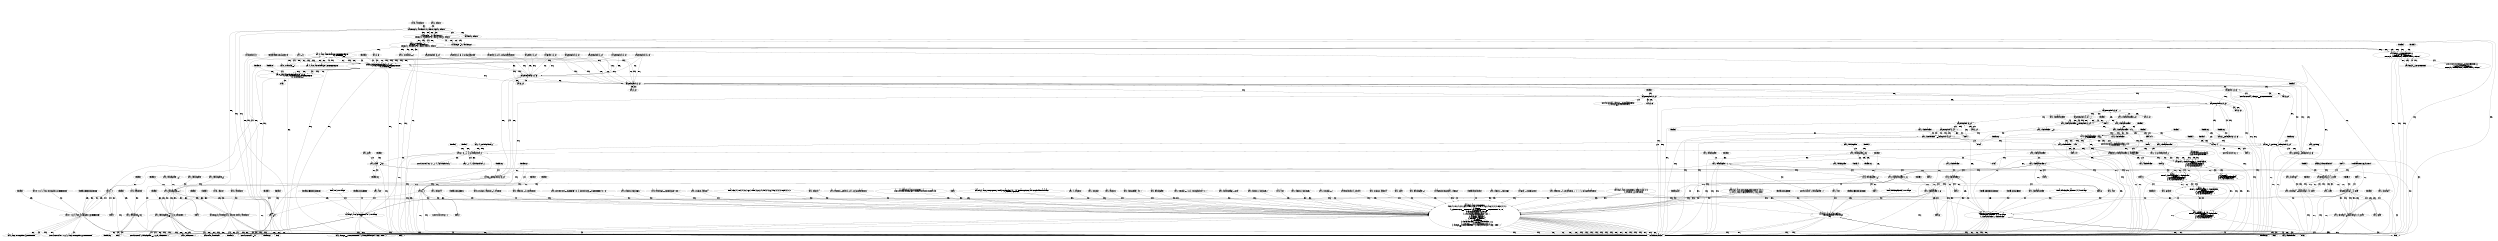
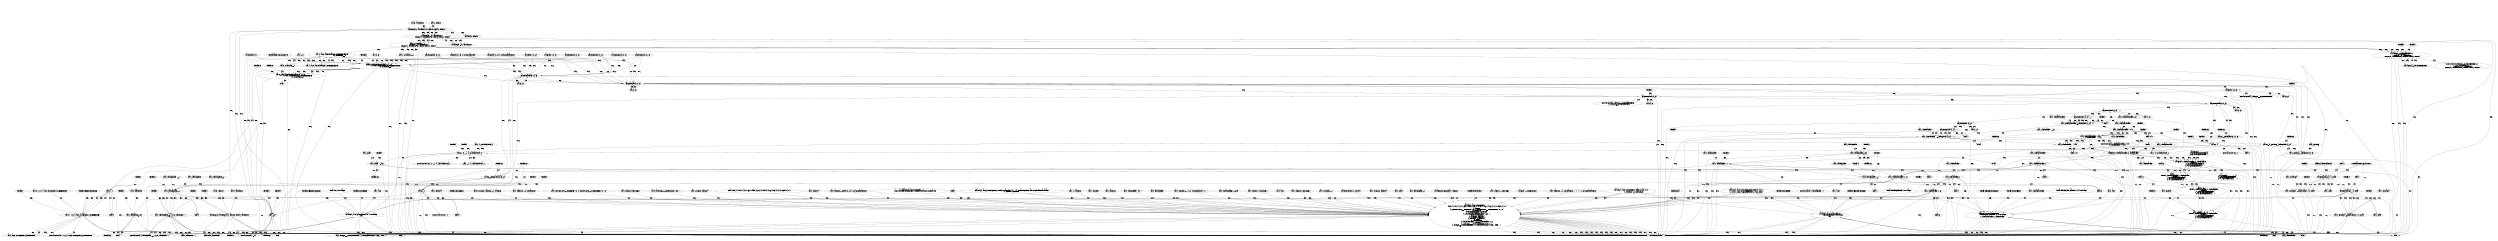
node "(Call,slice_type != AV_PICTURE_TYPE_I)": label "(Call,slice_type != AV_PICTURE_TYPE_I)" -> "(Call,slice_type != AV_PICTURE_PICTURE_I)"
edge "(Call,h->slice_alpha_c0_offset = 52)" -> "(Call,FFMIN(h->slice_alpha_c0_offset, h->slice_beta_offset))": added, label "DDG:"
